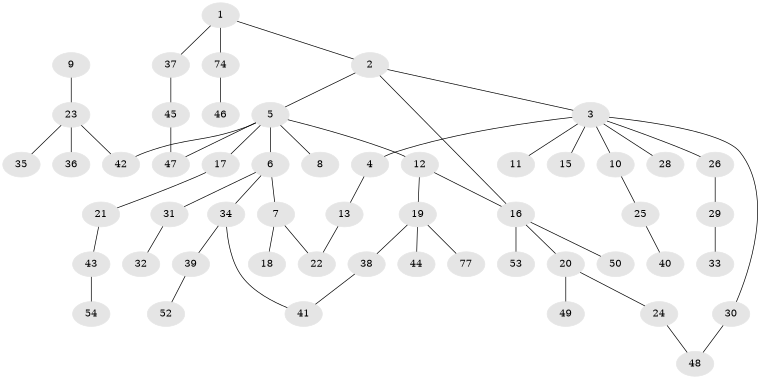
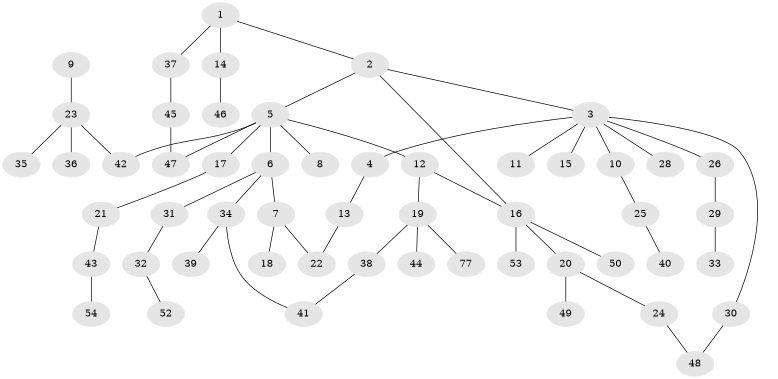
node "74": label "74" -> "14"
edge "39" -- "52": now "32" -- "52"
